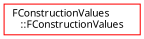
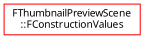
node "FConstructionValues ::FConstructionValues": label "FConstructionValues ::FConstructionValues" -> "FThumbnailPreviewScene ::FConstructionValues"
